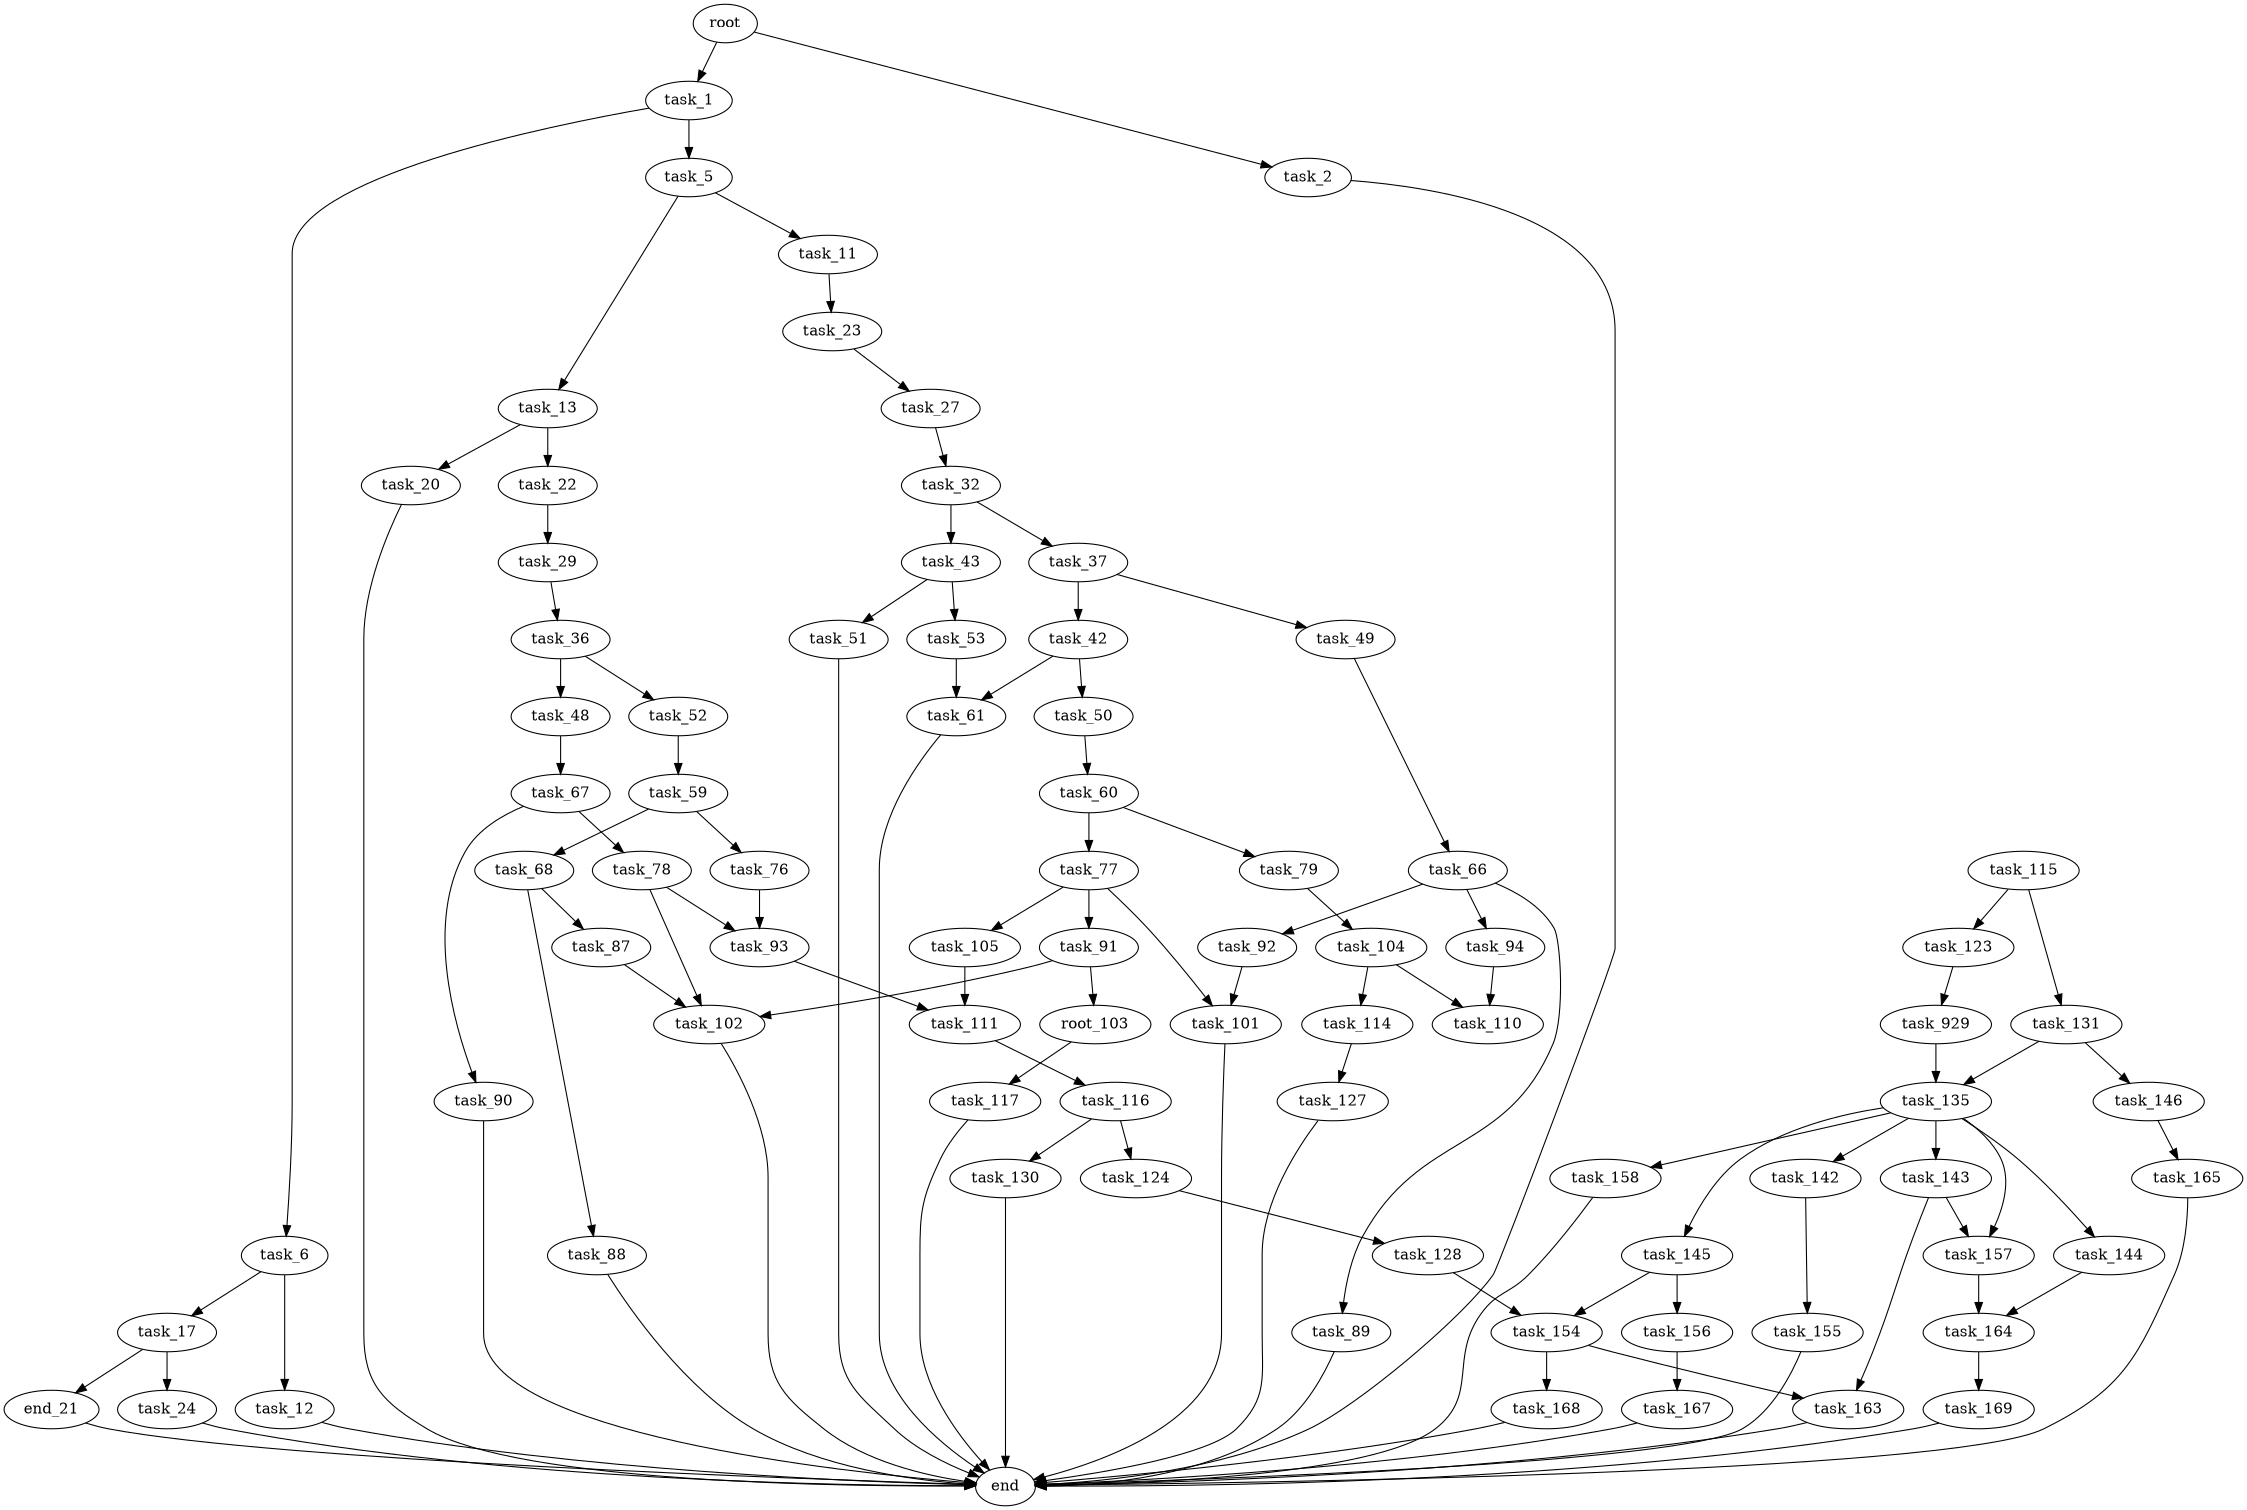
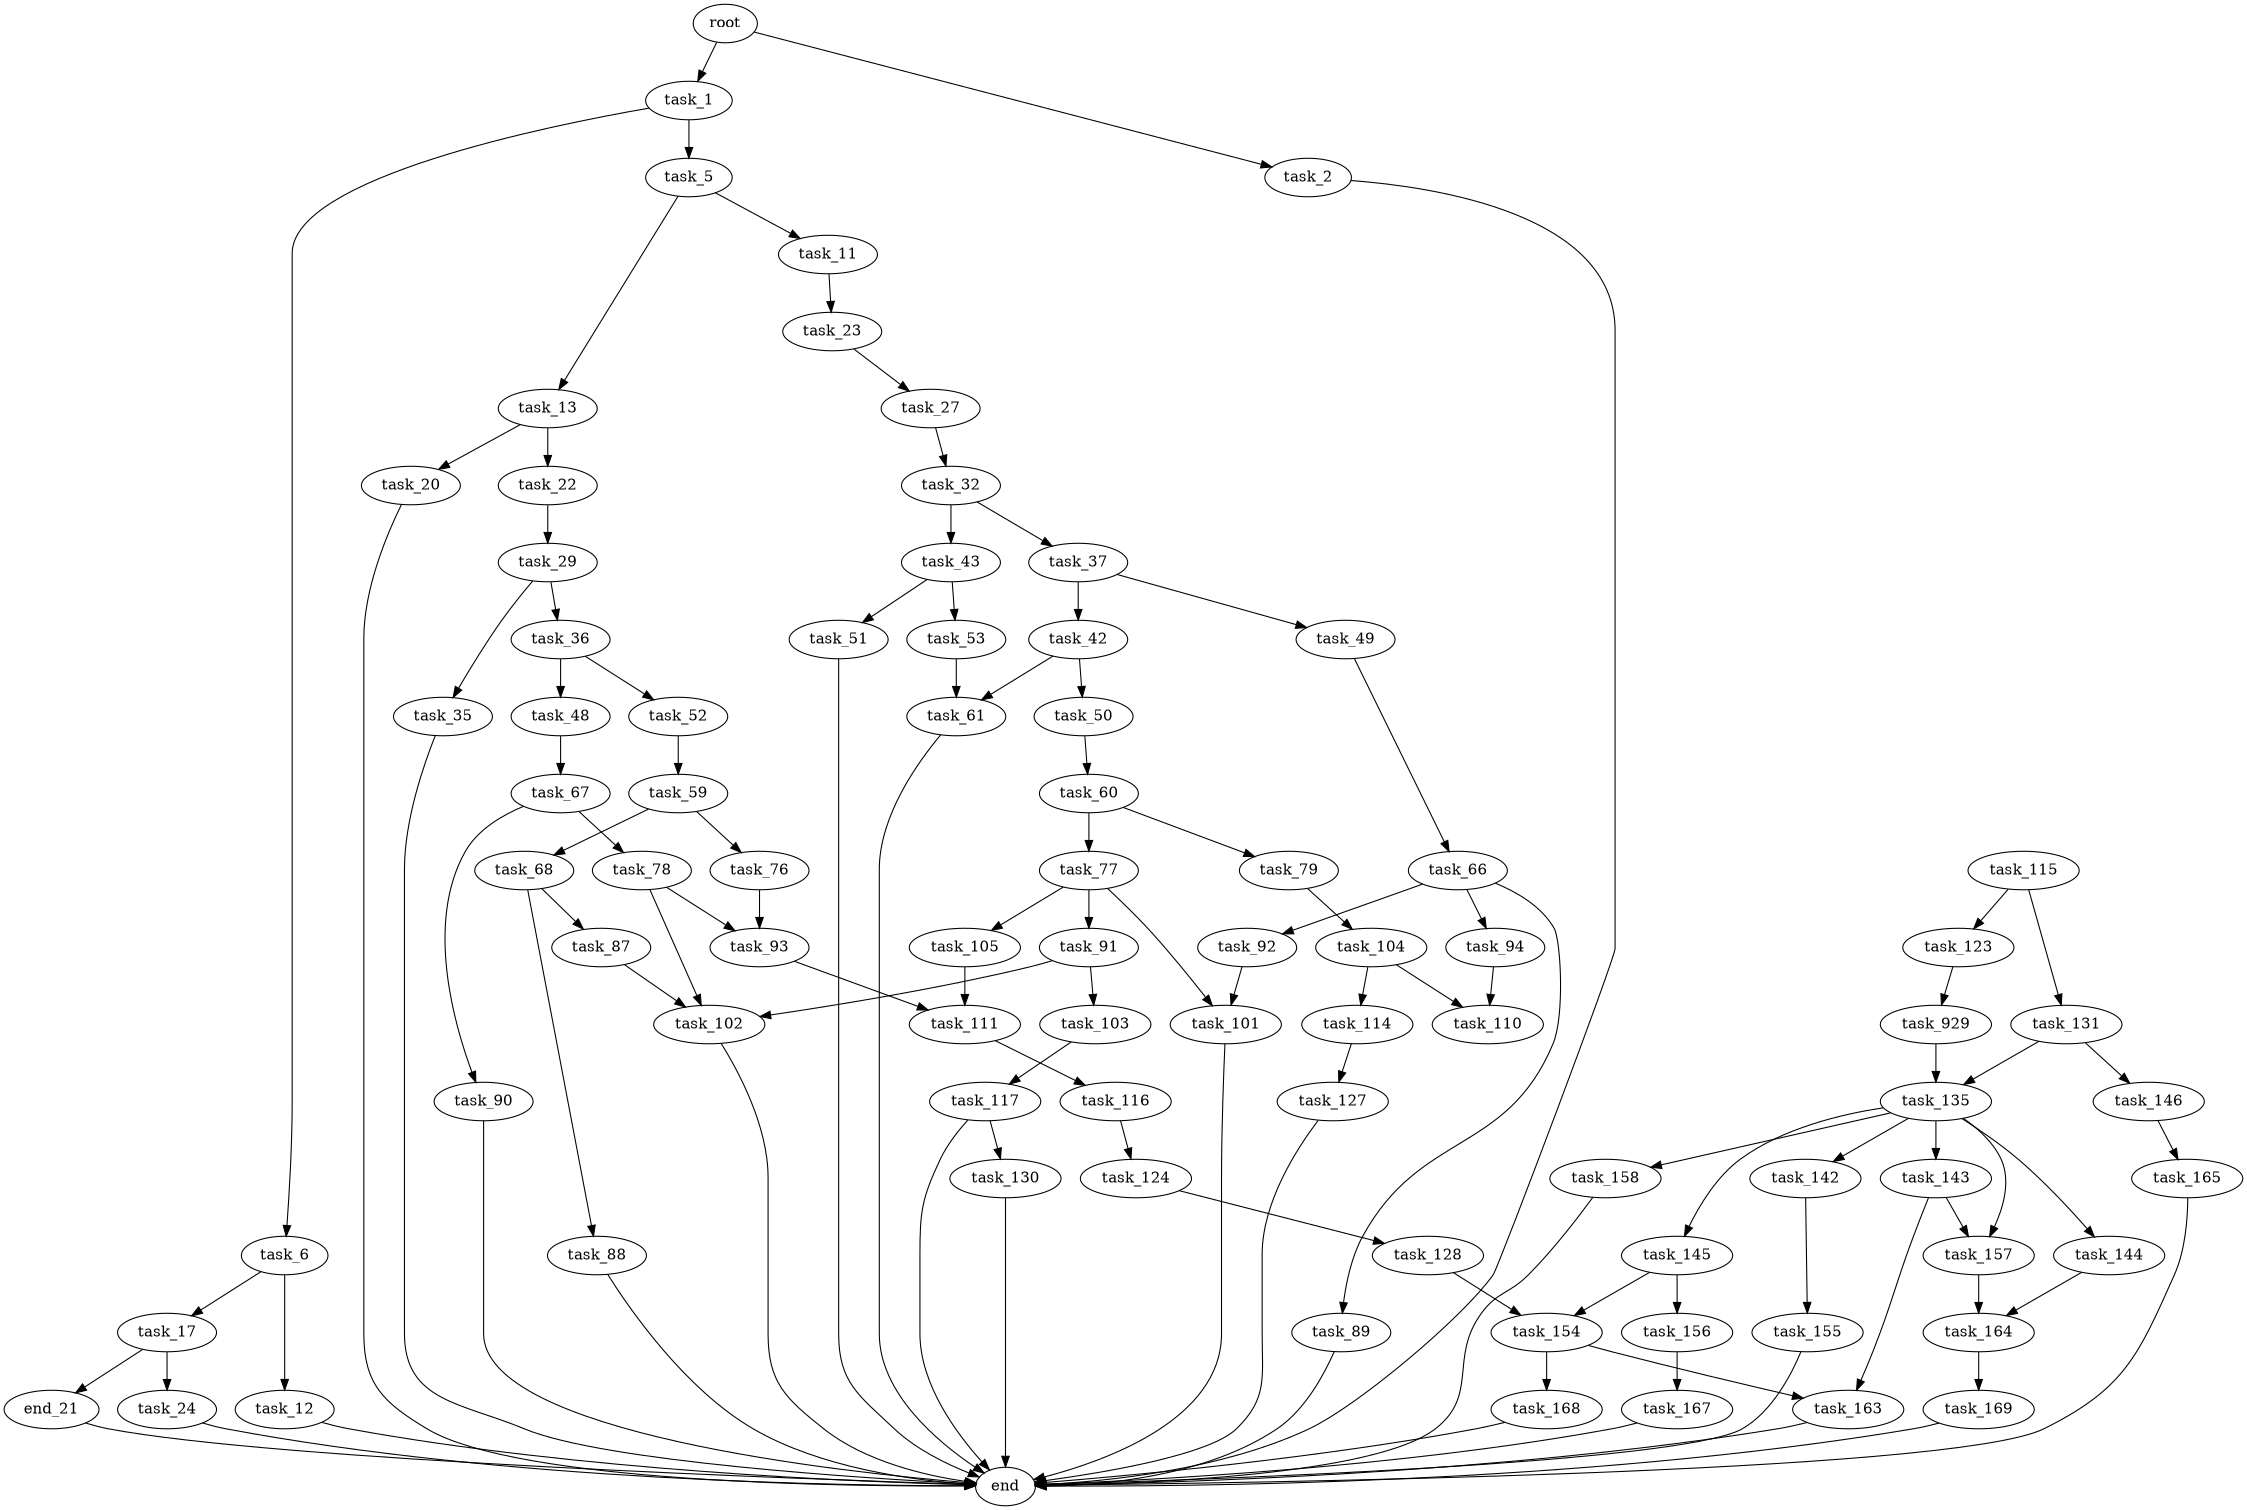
node "task_35": added
node "root_103": label "root_103" -> "task_103"
edge "task_116" -> "task_130": now "task_117" -> "task_130"
